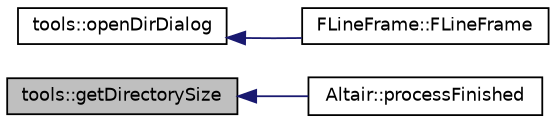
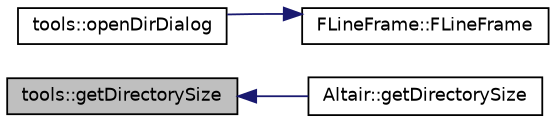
edge "FLineFrame::FLineFrame" -> "tools::openDirDialog": reversed
node "Altair::processFinished": label "Altair::processFinished" -> "Altair::getDirectorySize"
